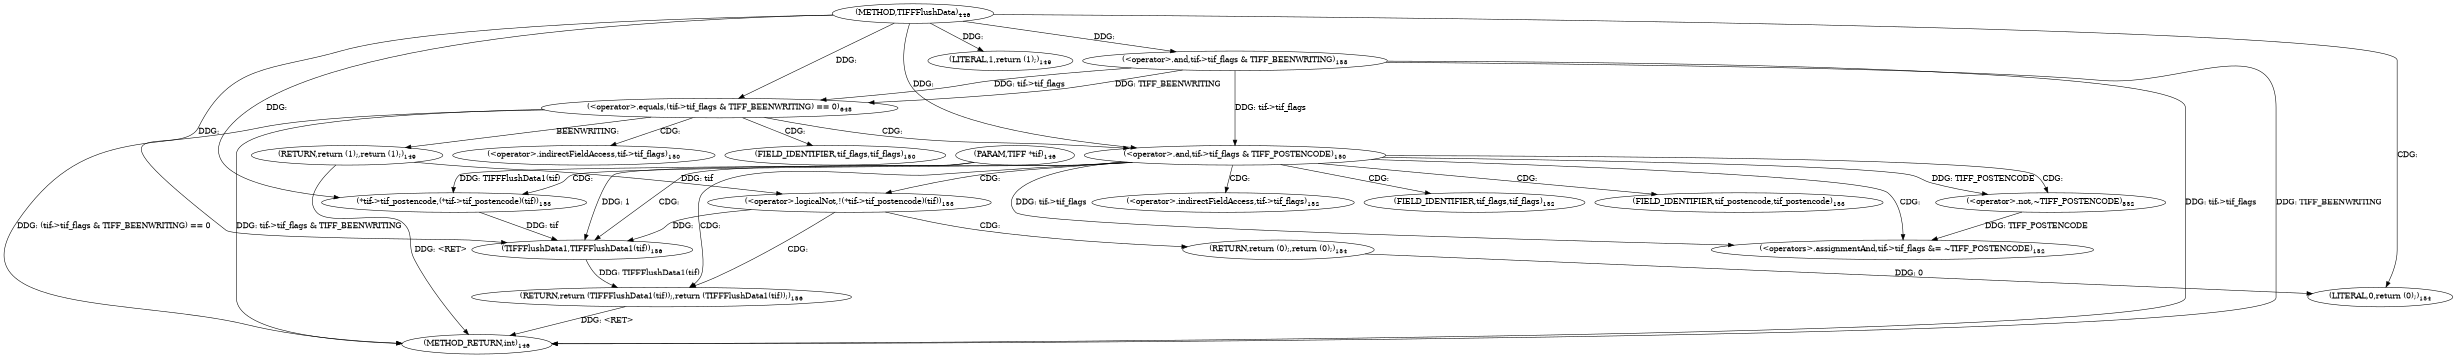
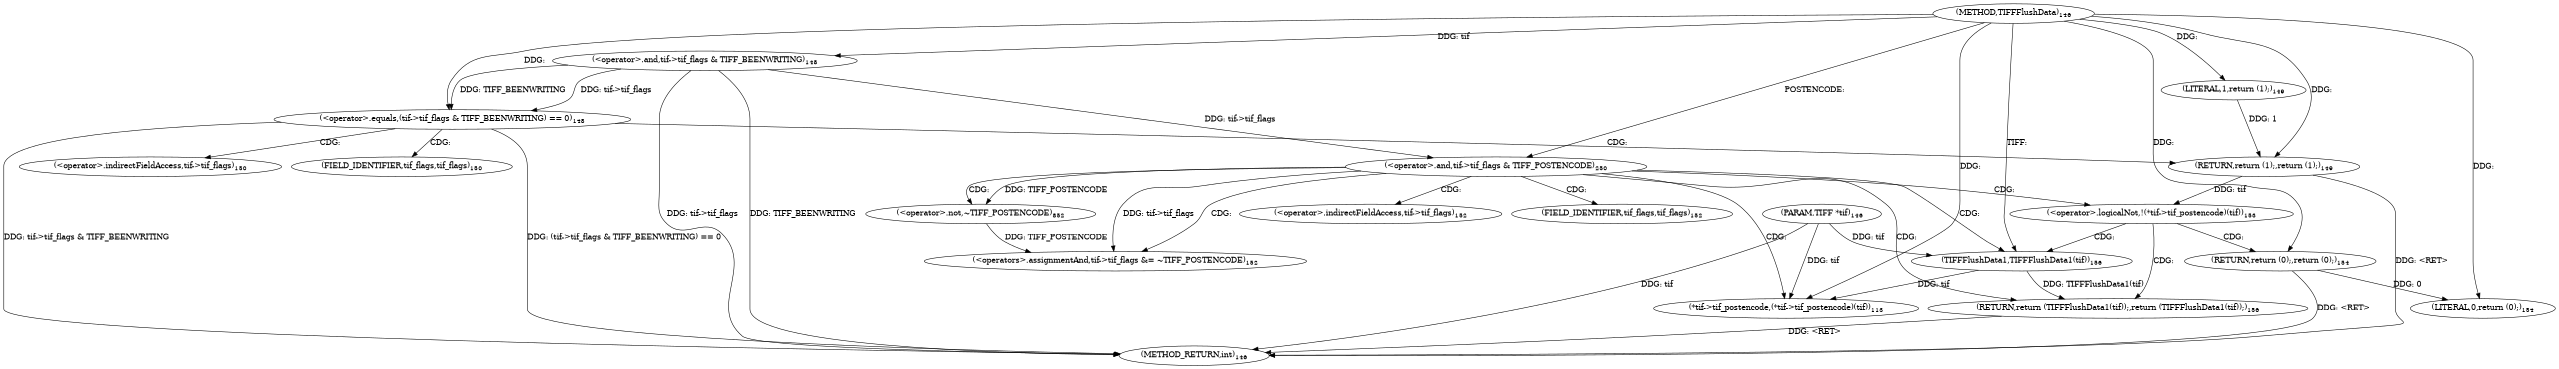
node "(METHOD,TIFFFlushData)": text "446" -> "146"
edge "(METHOD,TIFFFlushData)" -> "(<operator>.and,tif->tif_flags & TIFF_BEENWRITING)": label "DDG: " -> "DDG: tif"
edge "(METHOD,TIFFFlushData)" -> "(RETURN,return (1);,return (1);)": added, label "DDG:"
node "(<operator>.and,tif->tif_flags & TIFF_BEENWRITING)": text "158" -> "148"
edge "(METHOD,TIFFFlushData)" -> "(<operator>.and,tif->tif_flags & TIFF_POSTENCODE)": label "DDG: " -> "POSTENCODE: "
node "(<operator>.equals,(tif->tif_flags & TIFF_BEENWRITING) == 0)": text "648" -> "148"
edge "(LITERAL,1,return (1);)" -> "(RETURN,return (1);,return (1);)": added, label "DDG: 1"
edge "(METHOD,TIFFFlushData)" -> "(TIFFFlushData1,TIFFFlushData1(tif))": label "DDG: " -> "TIFF: "
edge "(<operator>.equals,(tif->tif_flags & TIFF_BEENWRITING) == 0)" -> "(RETURN,return (1);,return (1);)": label "BEENWRITING: " -> "CDG: "
edge "(<operator>.equals,(tif->tif_flags & TIFF_BEENWRITING) == 0)" -> "(<operator>.and,tif->tif_flags & TIFF_POSTENCODE)": removed, label "CDG:"
edge "(METHOD,TIFFFlushData)" -> "(RETURN,return (0);,return (0);)": added, label "DDG:"
node "(<operator>.and,tif->tif_flags & TIFF_POSTENCODE)": text "150" -> "250"
edge "(METHOD,TIFFFlushData)" -> "(LITERAL,0,return (0);)": label "CDG: " -> "DDG: "
edge "(PARAM,TIFF *tif)" -> "(*tif->tif_postencode,(*tif->tif_postencode)(tif))": label "DDG: TIFFFlushData1(tif)" -> "DDG: tif"
node "(*tif->tif_postencode,(*tif->tif_postencode)(tif))": text "153" -> "113"
edge "(PARAM,TIFF *tif)" -> "(TIFFFlushData1,TIFFFlushData1(tif))": label "DDG: 1" -> "DDG: tif"
node "(FIELD_IDENTIFIER,tif_postencode,tif_postencode)": removed
edge "(*tif->tif_postencode,(*tif->tif_postencode)(tif))" -> "(TIFFFlushData1,TIFFFlushData1(tif))": reversed
edge "(<operator>.logicalNot,!(*tif->tif_postencode)(tif))" -> "(TIFFFlushData1,TIFFFlushData1(tif))": label "DDG: " -> "CDG: "
edge "(PARAM,TIFF *tif)" -> "(METHOD_RETURN,int)": added, label "DDG: tif"
edge "(RETURN,return (0);,return (0);)" -> "(METHOD_RETURN,int)": added, label "DDG: <RET>"
